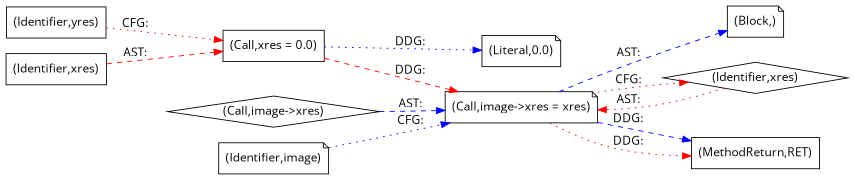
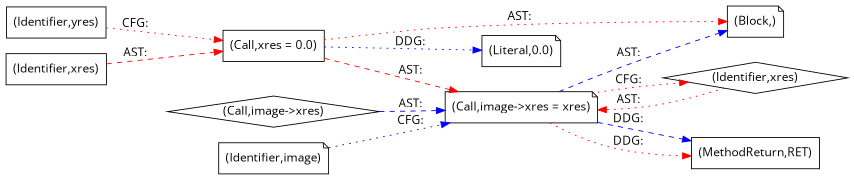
edge "(Call,xres = 0.0)" -> "(Block,)": added, label "AST:"
edge "(Call,xres = 0.0)" -> "(Call,image->xres = xres)": label "DDG: " -> "AST: "
